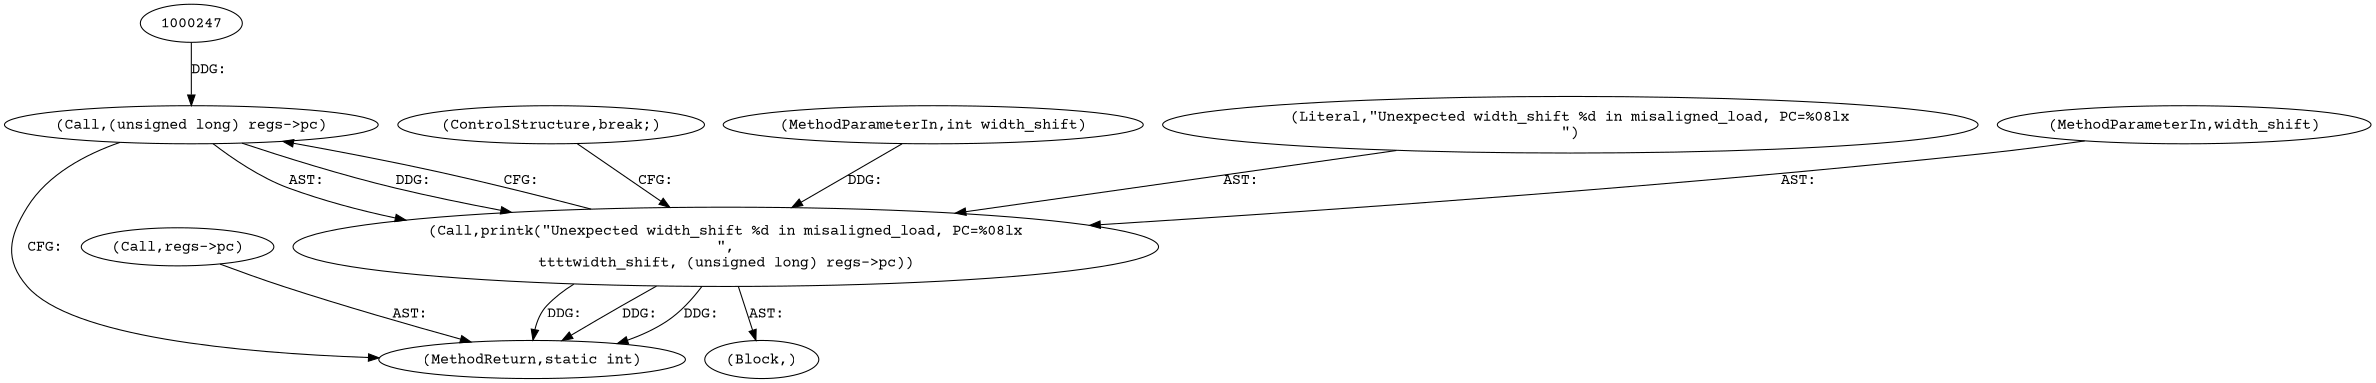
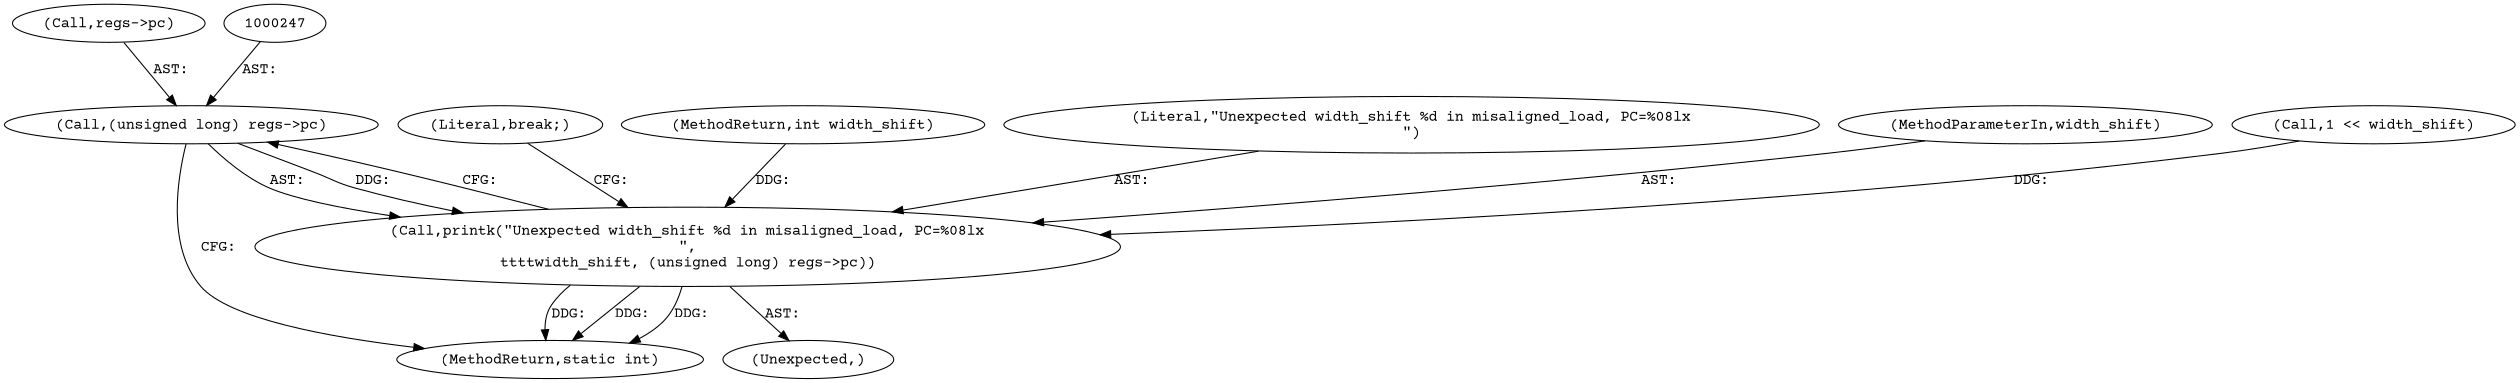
edge "1000247" -> "(Call,(unsigned long) regs->pc)": label "DDG: " -> "AST: "
node "(ControlStructure,break;)": label "(ControlStructure,break;)" -> "(Literal,break;)"
node "(MethodParameterIn,int width_shift)": label "(MethodParameterIn,int width_shift)" -> "(MethodReturn,int width_shift)"
node "(Call,1 << width_shift)": added
edge "(Call,regs->pc)" -> "(MethodReturn,static int)": now "(Call,regs->pc)" -> "(Call,(unsigned long) regs->pc)"
node "(Block,)": label "(Block,)" -> "(Unexpected,)"
